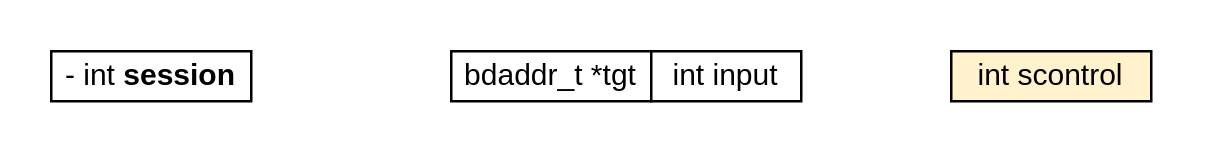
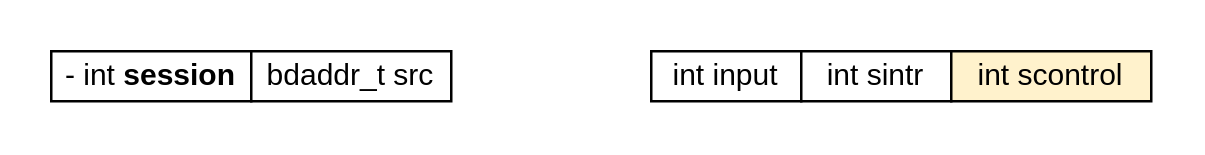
node "bdaddr_t src": added
node "bdaddr_t *tgt": removed
node "int sintr": added
